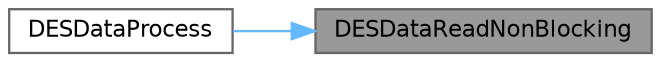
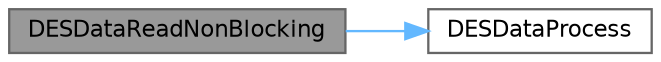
edge "DESDataProcess" -> "DESDataReadNonBlocking": reversed
